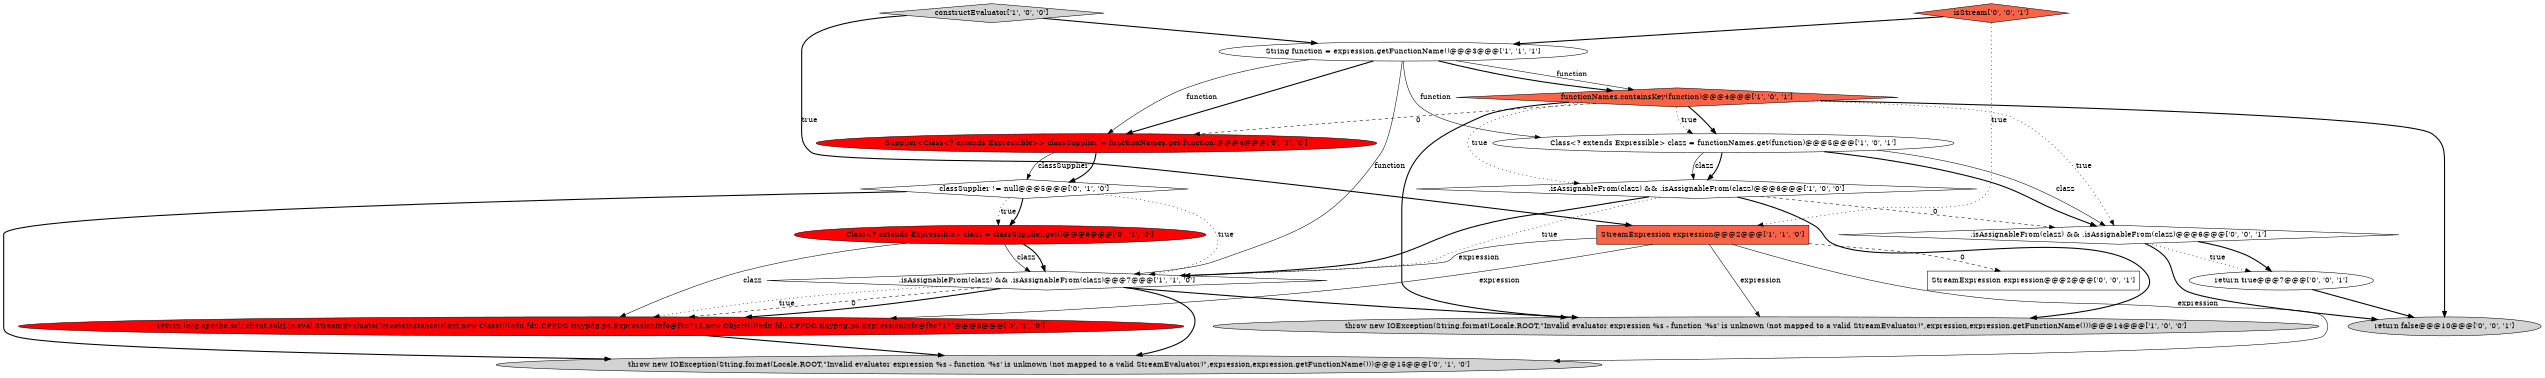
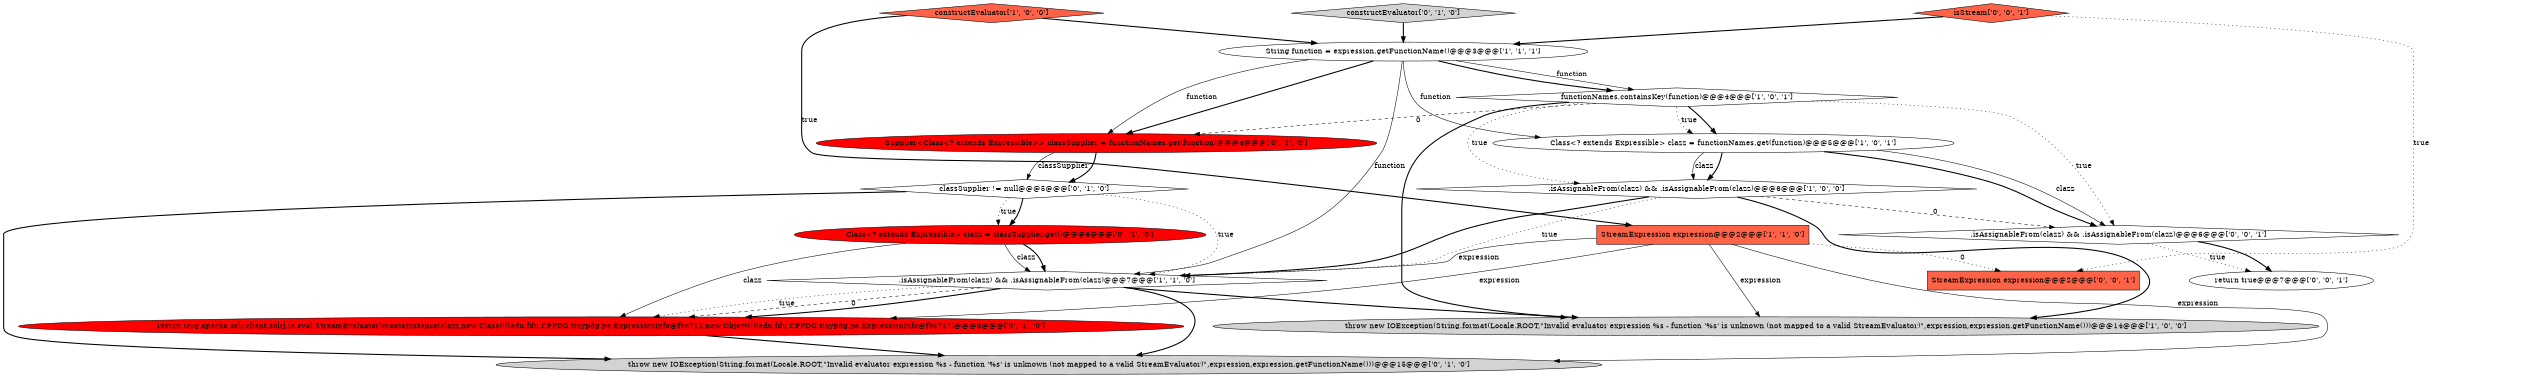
node "constructEvaluator['1', '0', '0']": fillcolor lightgray -> tomato
node "constructEvaluator['0', '1', '0']": added
node "functionNames.containsKey(function)@@@4@@@['1', '0', '1']": fillcolor tomato -> white
edge "isStream['0', '0', '1']" -> "StreamExpression expression@@@2@@@['1', '1', '0']": now "isStream['0', '0', '1']" -> "StreamExpression expression@@@2@@@['0', '0', '1']"
edge "StreamExpression expression@@@2@@@['1', '1', '0']" -> "StreamExpression expression@@@2@@@['0', '0', '1']": style dashed -> dotted
node "StreamExpression expression@@@2@@@['0', '0', '1']": fillcolor white -> tomato
node "return false@@@10@@@['0', '0', '1']": removed
